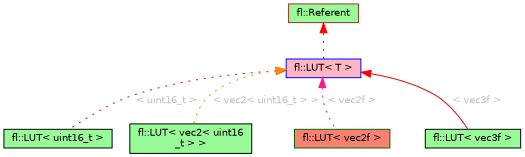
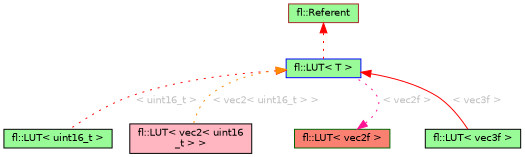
node "fl::LUT< T >": fillcolor lightpink -> palegreen
edge "fl::LUT< vec2f >" -> "fl::LUT< T >": reversed
node "fl::LUT< vec2< uint16 _t > >": fillcolor palegreen -> lightpink
